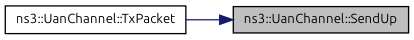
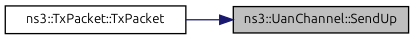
node "ns3::UanChannel::TxPacket": label "ns3::UanChannel::TxPacket" -> "ns3::TxPacket::TxPacket"
